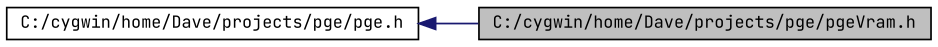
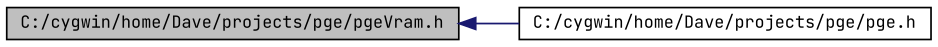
edge "C:/cygwin/home/Dave/projects/pge/pgeVram.h" -> "C:/cygwin/home/Dave/projects/pge/pge.h": reversed
